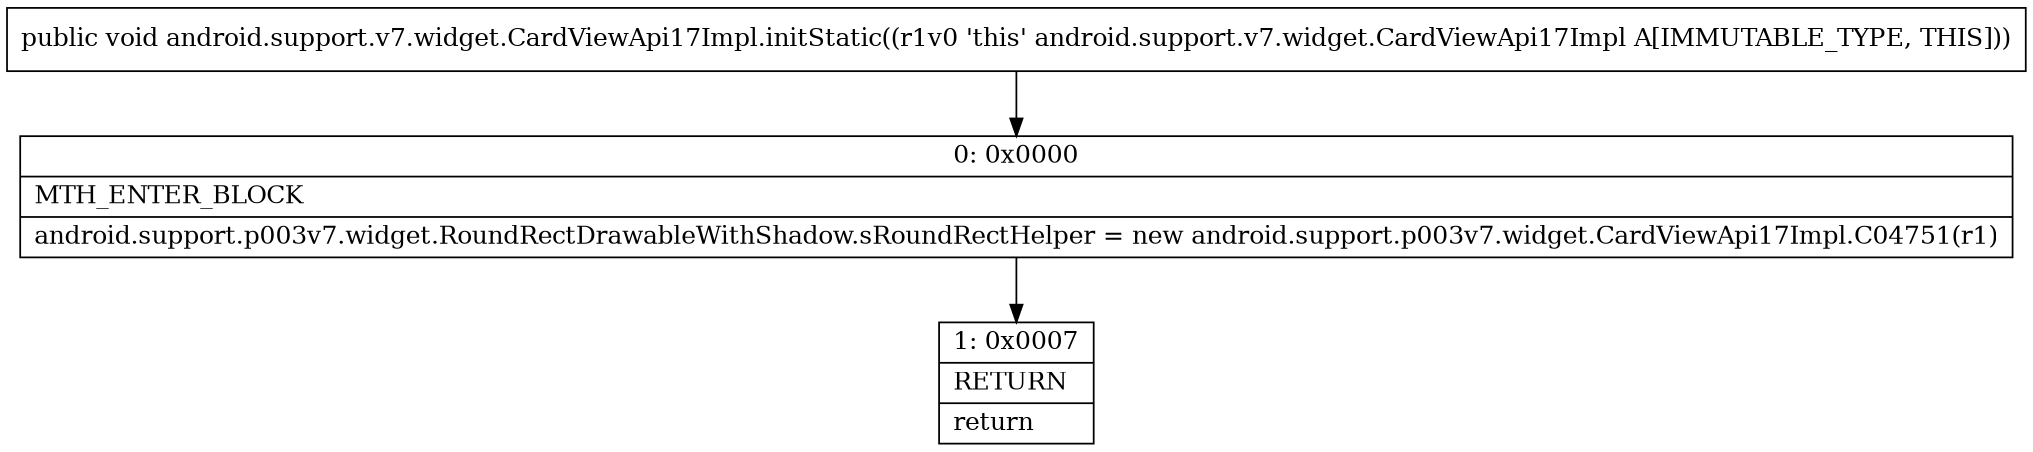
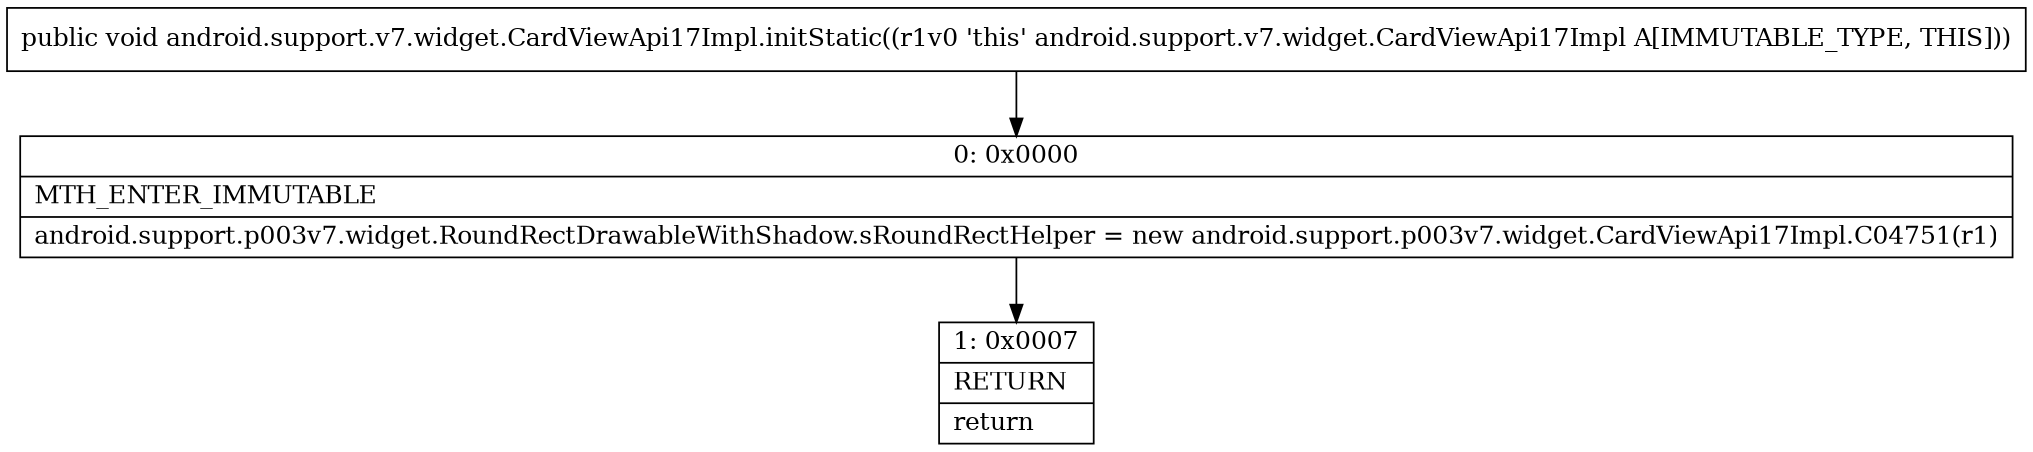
node "0: 0x0000": text "MTH_ENTER_BLOCK" -> "MTH_ENTER_IMMUTABLE"
